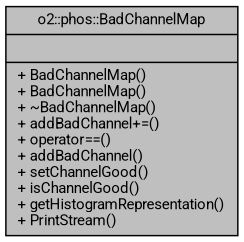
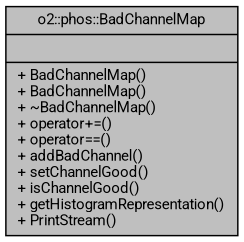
node "o2::phos::BadChannelMap": text "+ addBadChannel+=()" -> "+ operator+=()"
